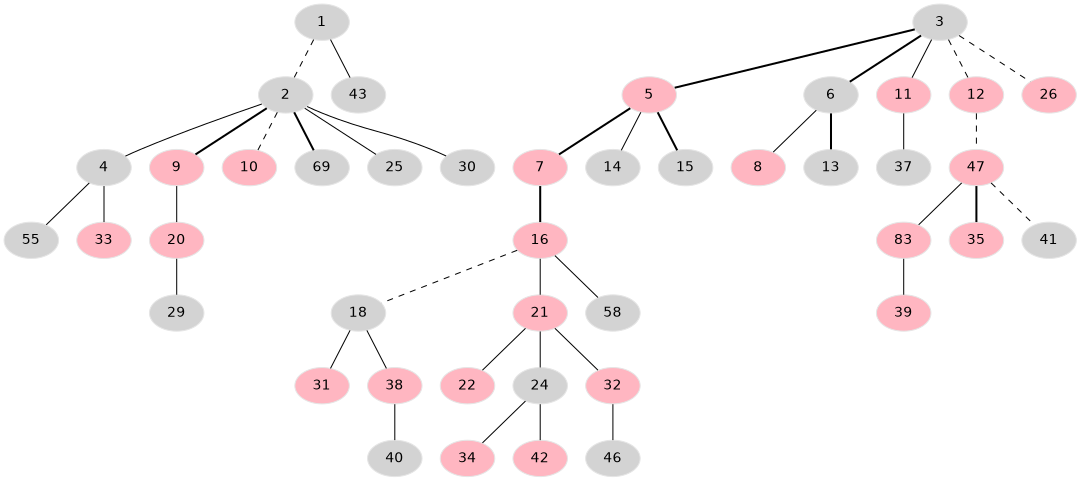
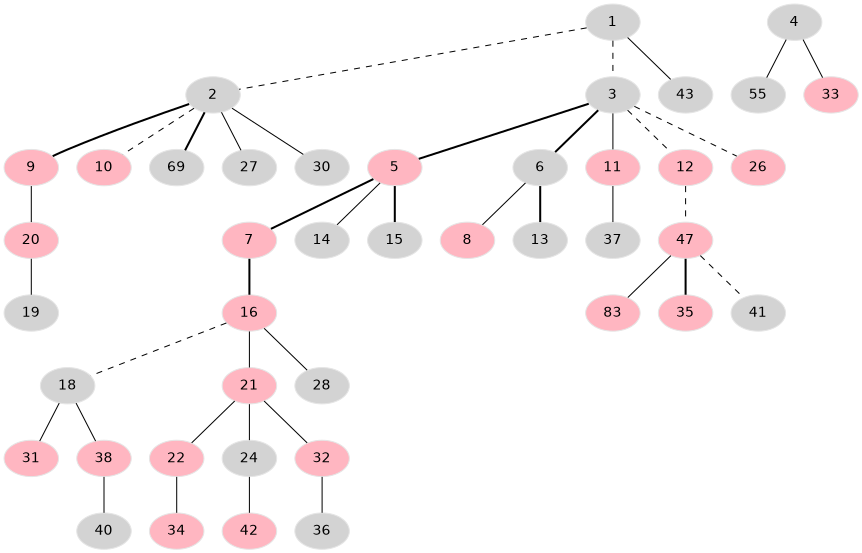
edge "1" -- "3": added
edge "2" -- "4": removed
node "25": label "25" -> "27"
node "29": label "29" -> "19"
node "58": label "58" -> "28"
node "39": removed
edge "24" -- "34": now "22" -- "34"
node "46": label "46" -> "36"
